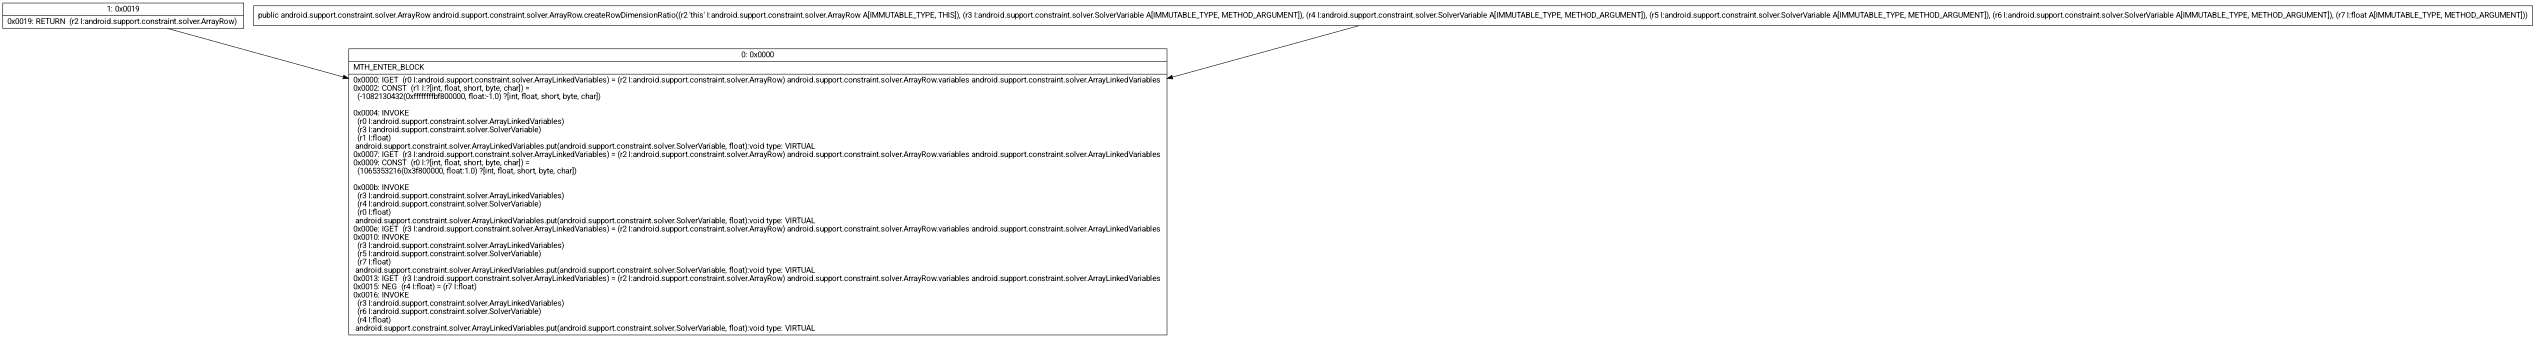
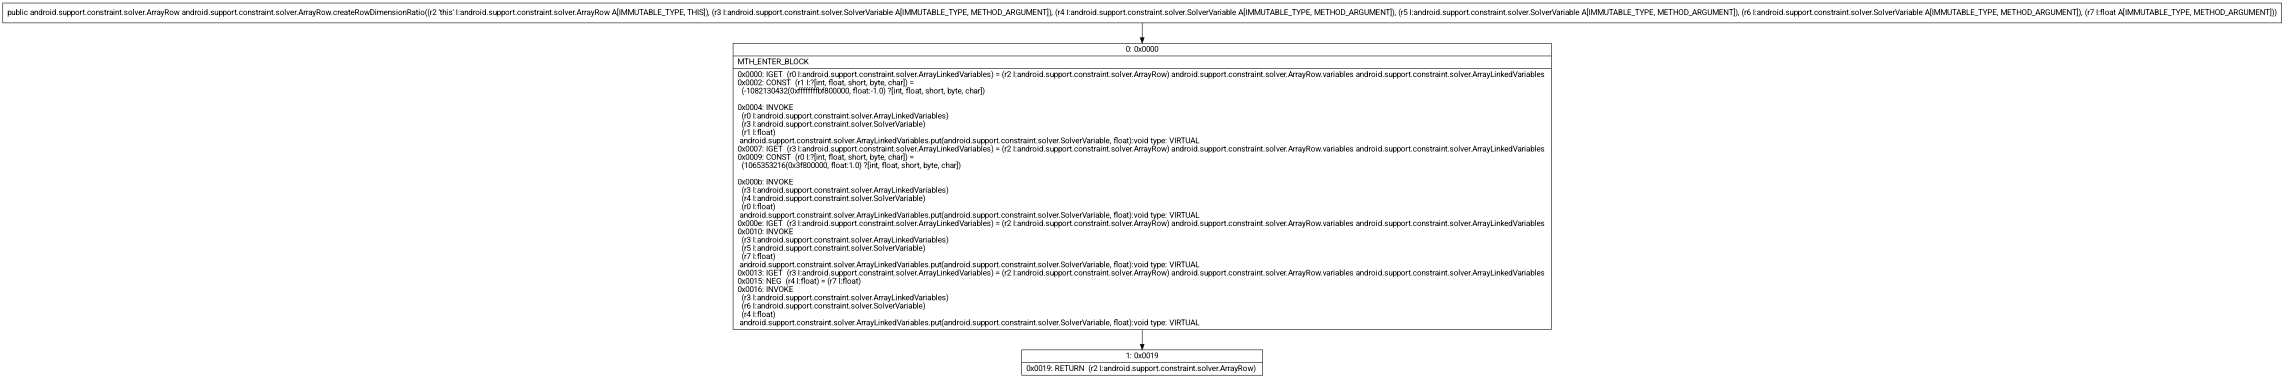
edge "1: 0x0019" -> "0: 0x0000": reversed
